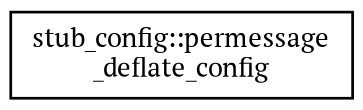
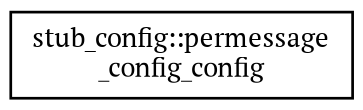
node "stub_config::permessage _deflate_config": label "stub_config::permessage _deflate_config" -> "stub_config::permessage _config_config"
